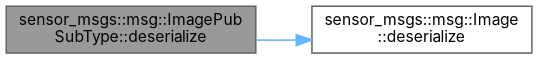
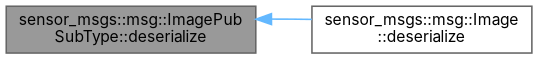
edge "sensor_msgs::msg::ImagePub SubType::deserialize" -> "sensor_msgs::msg::Image ::deserialize": reversed
